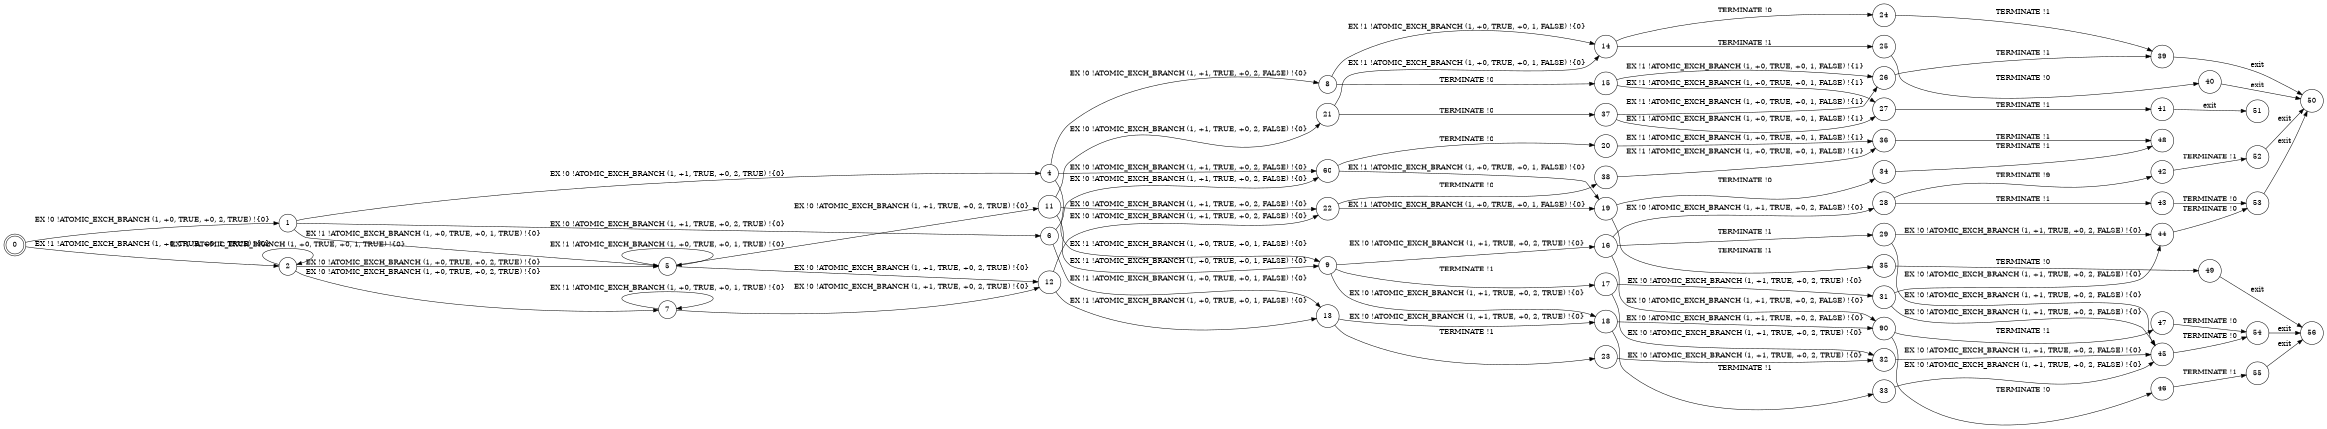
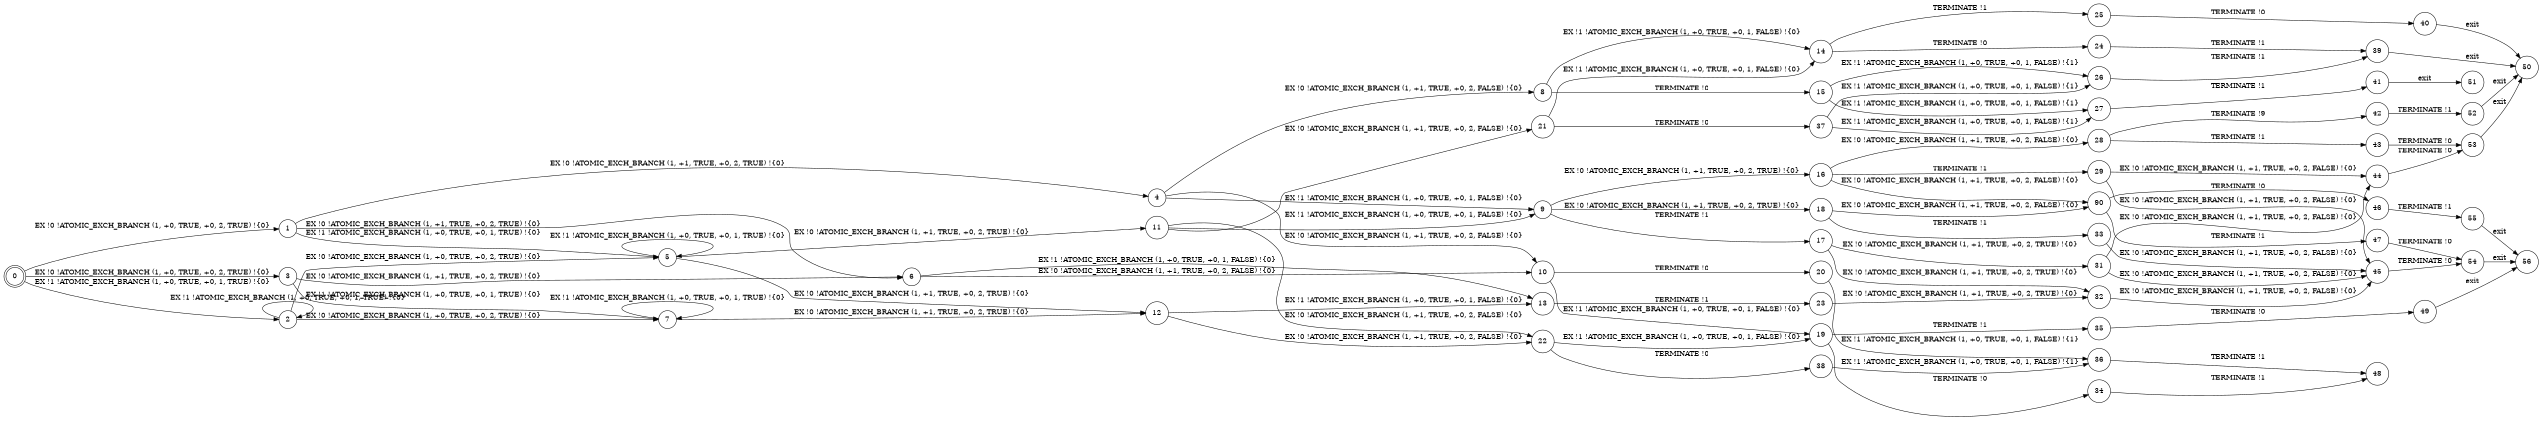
node "60": label "60" -> "10"
node "3": added
edge "13" -> "18": removed, label "EX !0 !ATOMIC_EXCH_BRANCH (1, +1, TRUE, +0, 2, TRUE) !{0}"
